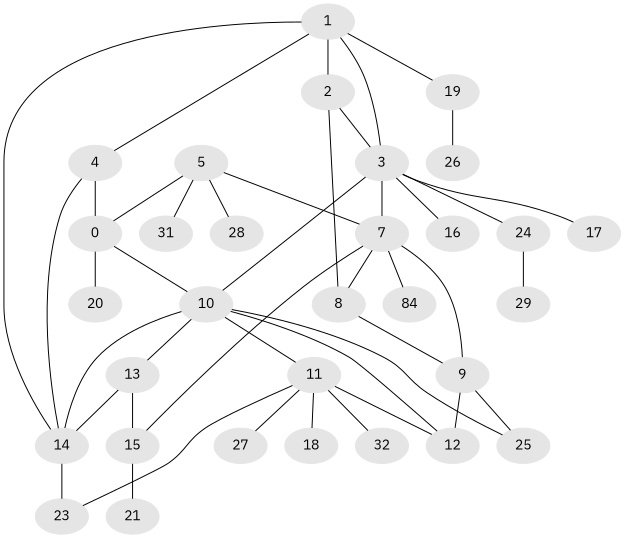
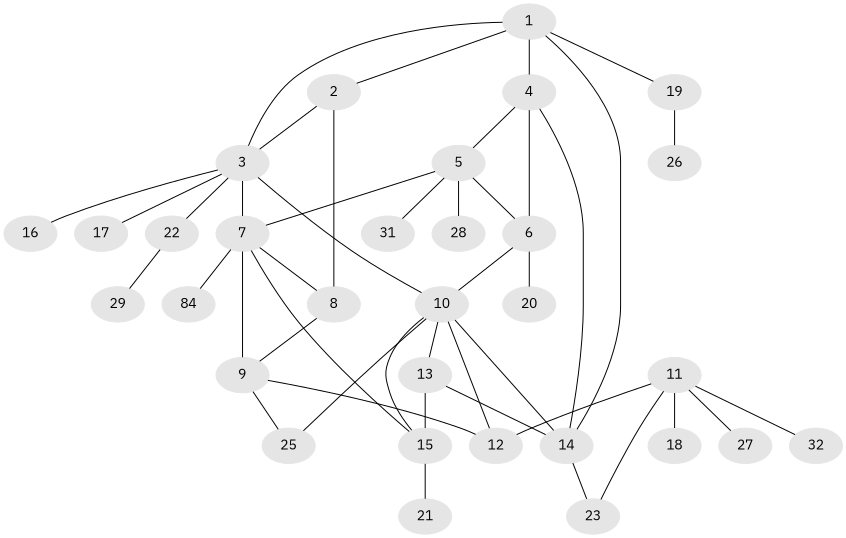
edge "4" -- "5": added
node "0": label "0" -> "6"
node "24": label "24" -> "22"
edge "10" -- "11": now "10" -- "15"
